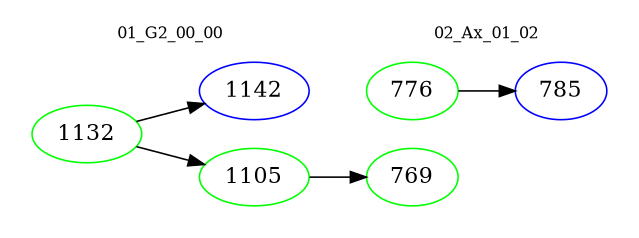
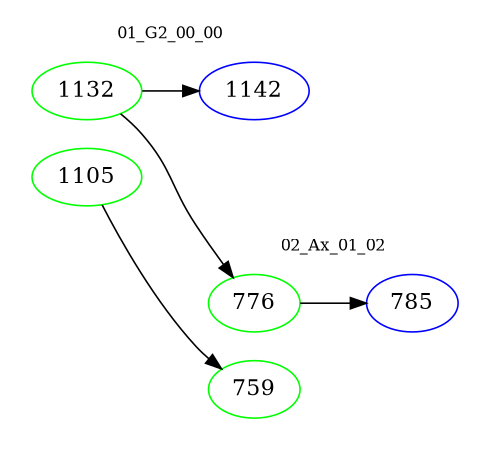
edge "1132" -> "1105": now "1132" -> "776"
node "769": label "769" -> "759"
